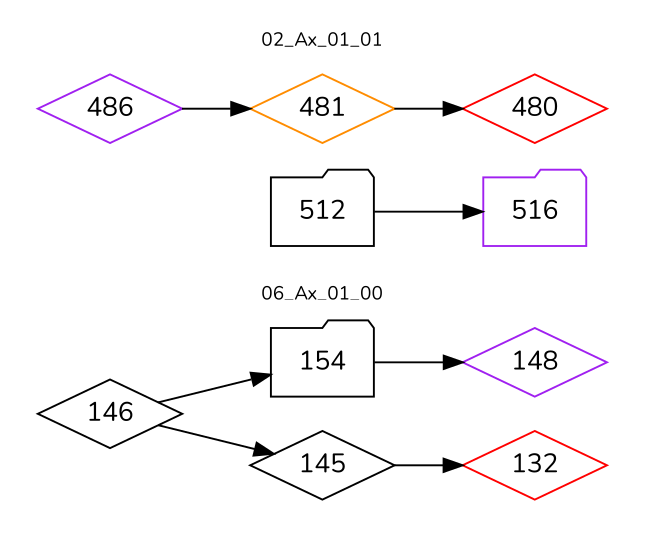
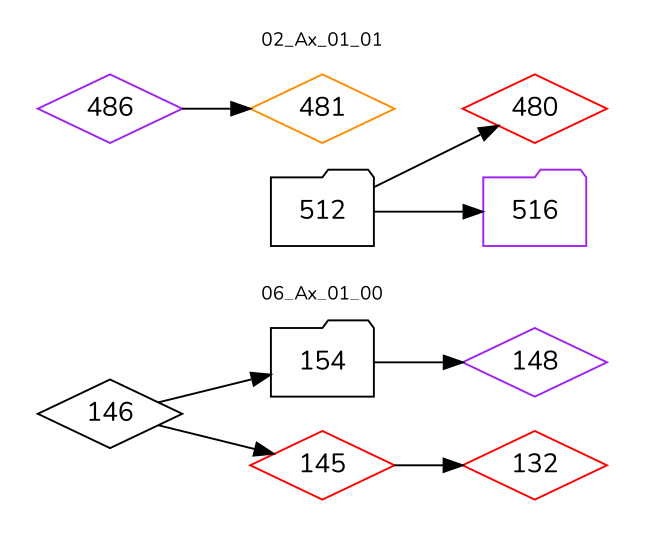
edge "481" -> "480": now "512" -> "480"
node "145": color black -> red
